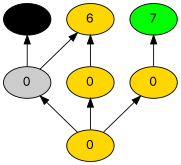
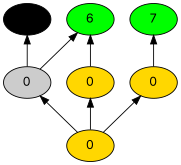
node "6": fillcolor gold -> green
